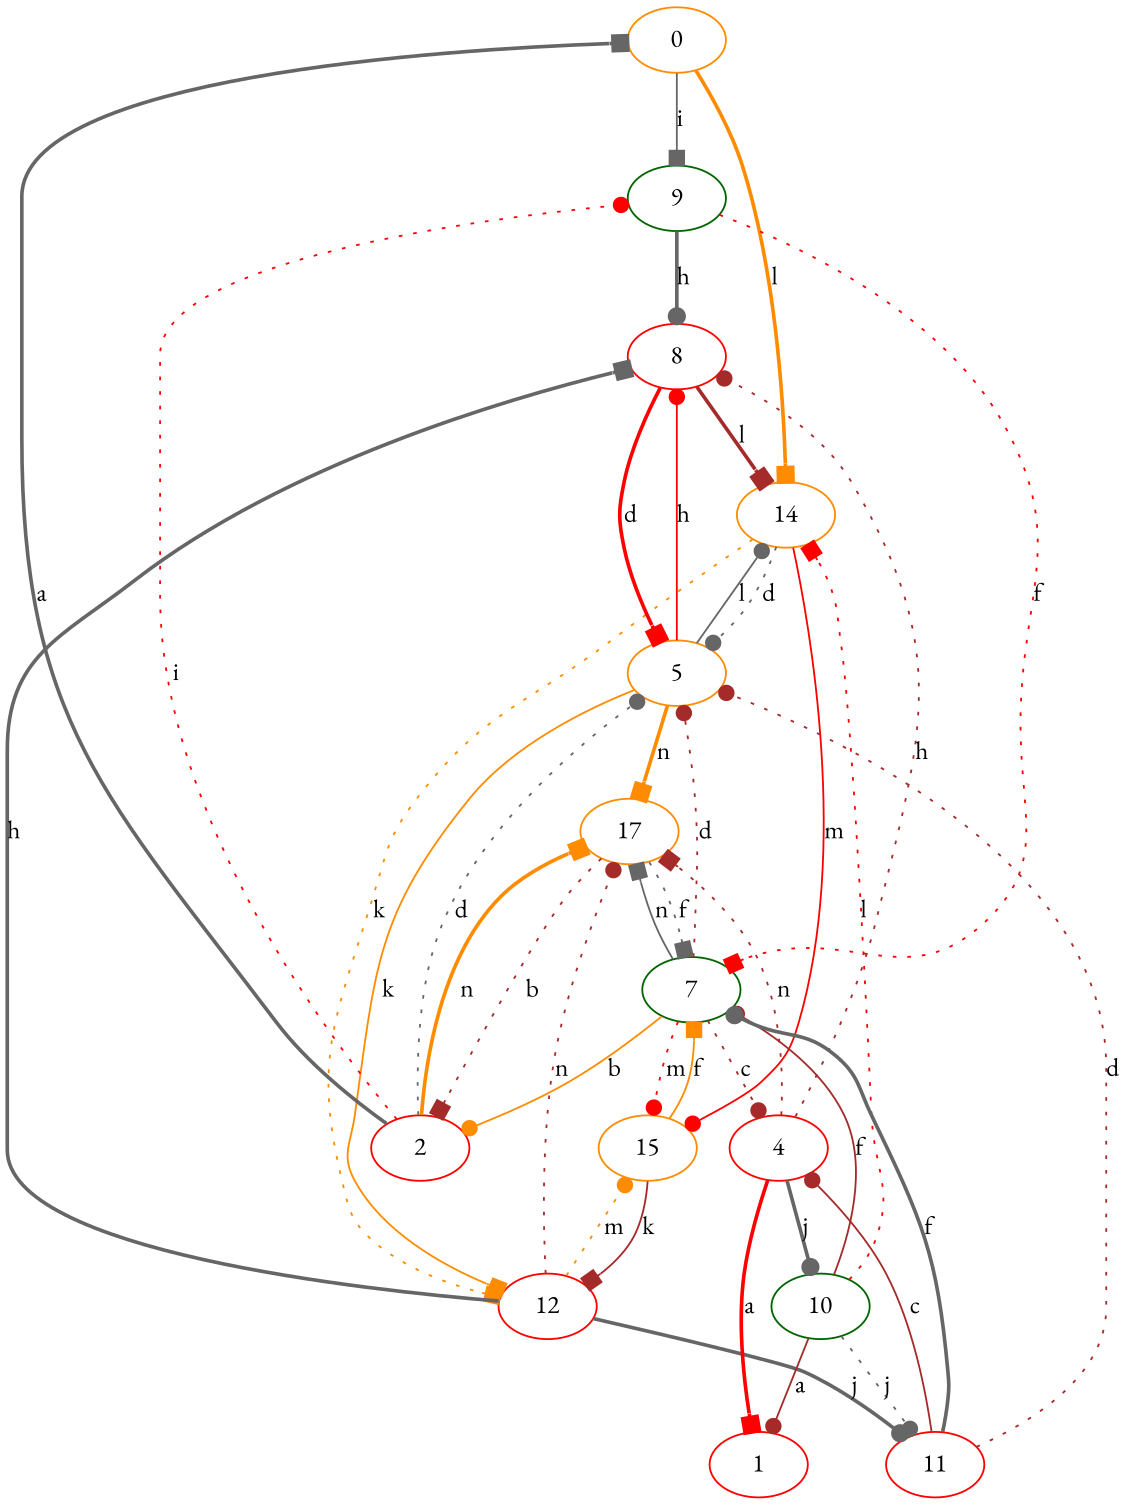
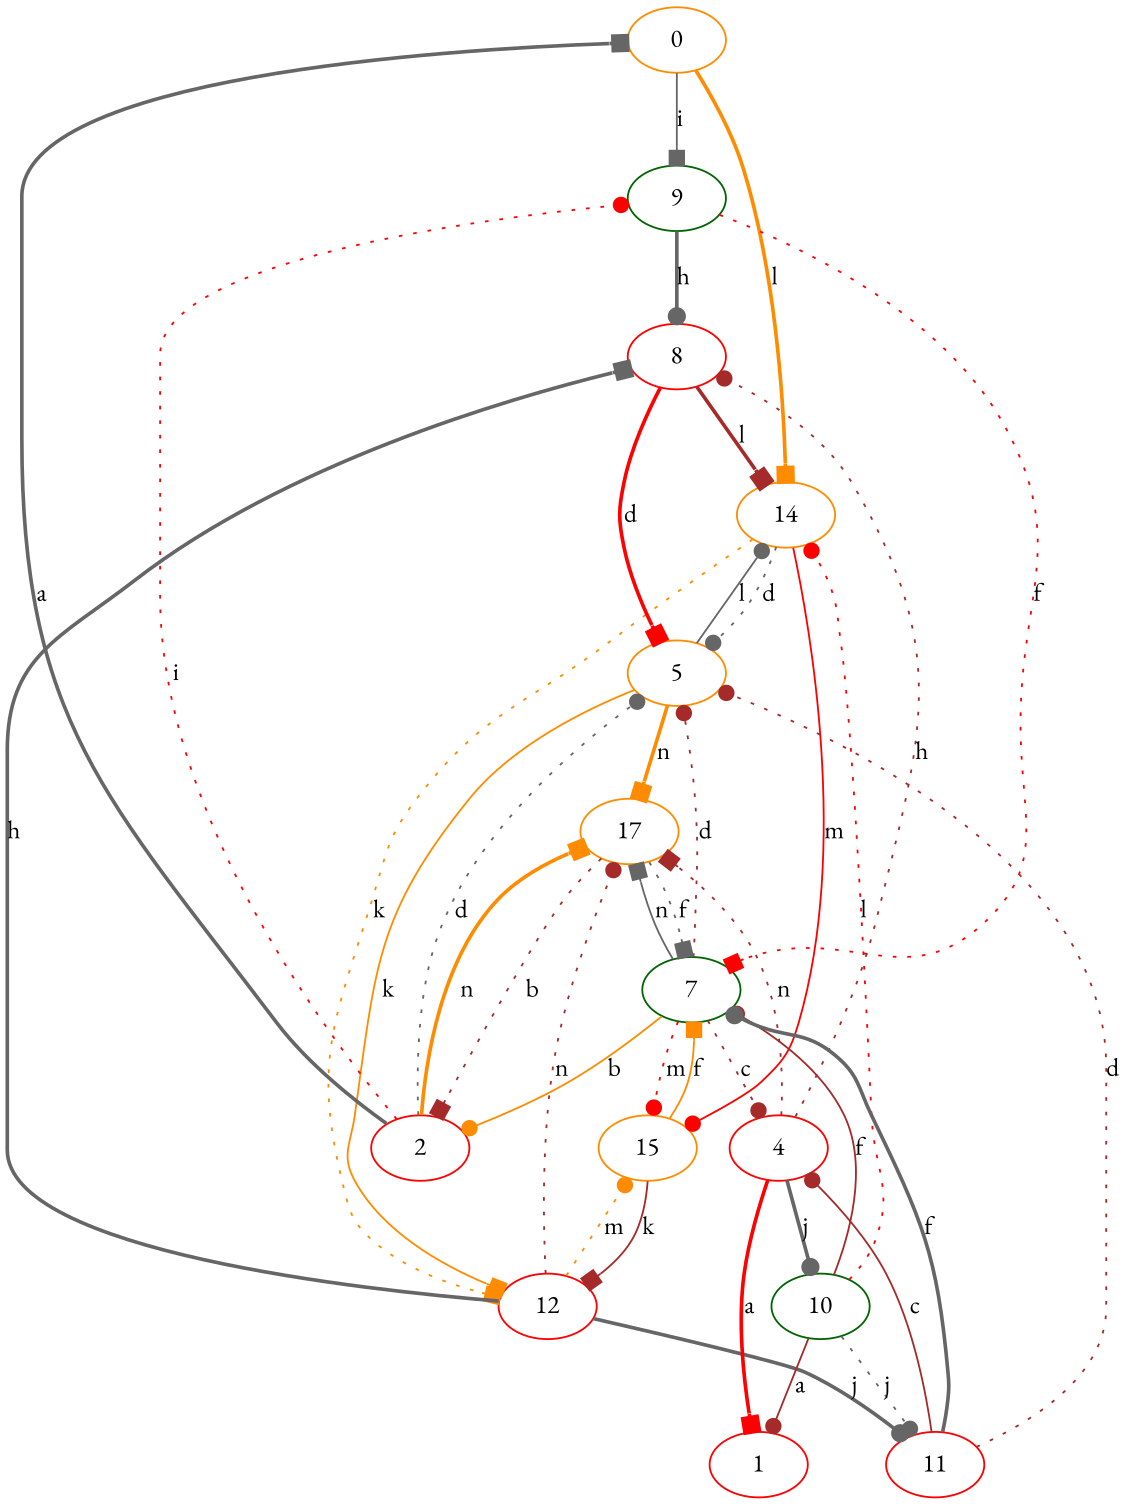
edge "5" -> "8": removed, label "h"
edge "10" -> "14": arrowhead box -> dot
